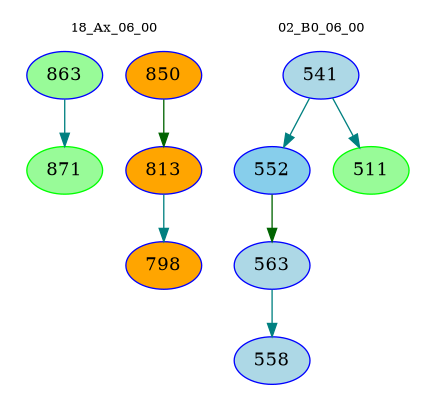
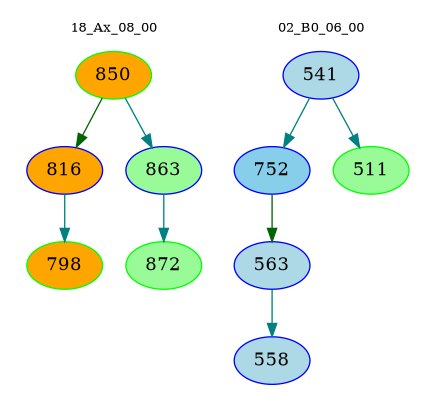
cluster "18_Ax_06_00": label "18_Ax_06_00" -> "18_Ax_08_00"
node "850": color blue -> green
edge "850" -> "863": added
node "871": label "871" -> "872"
node "813": label "813" -> "816"
node "552": label "552" -> "752"
node "798": color blue -> green
